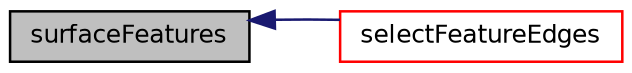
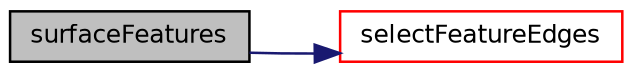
edge "selectFeatureEdges" -> "surfaceFeatures": reversed
